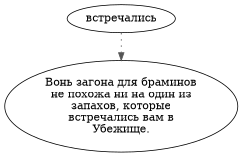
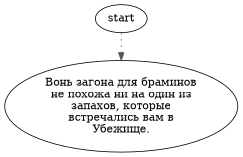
node "встречались": label "встречались" -> "start"
